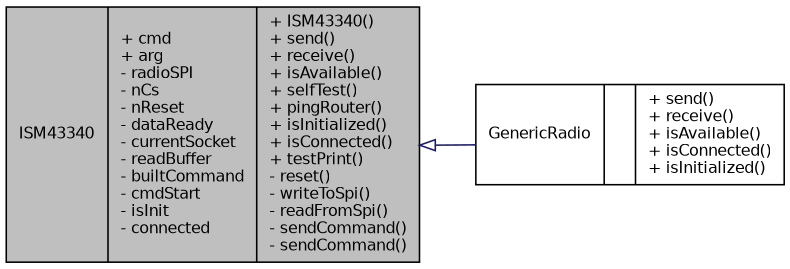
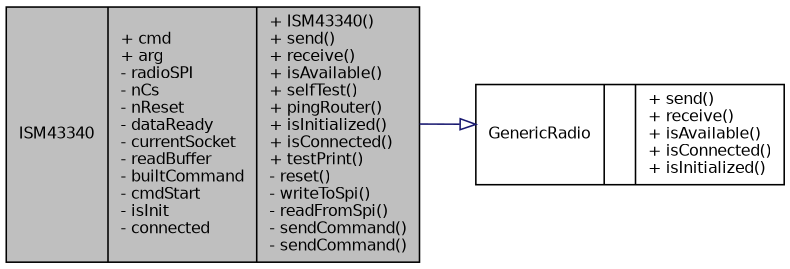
edge "GenericRadio" -> "ISM43340": reversed
